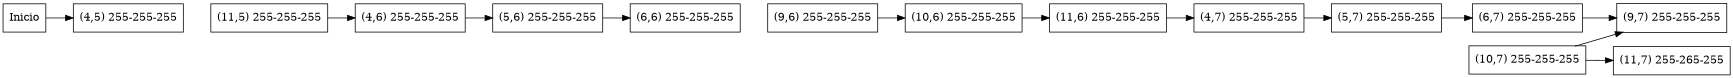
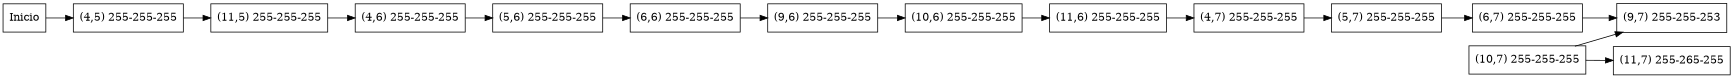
edge "(4,5) 255-255-255" -> "(11,5) 255-255-255": added
edge "(6,6) 255-255-255" -> "(9,6) 255-255-255": added
node "(9,7) 255-255-255": label "(9,7) 255-255-255" -> "(9,7) 255-255-253"
